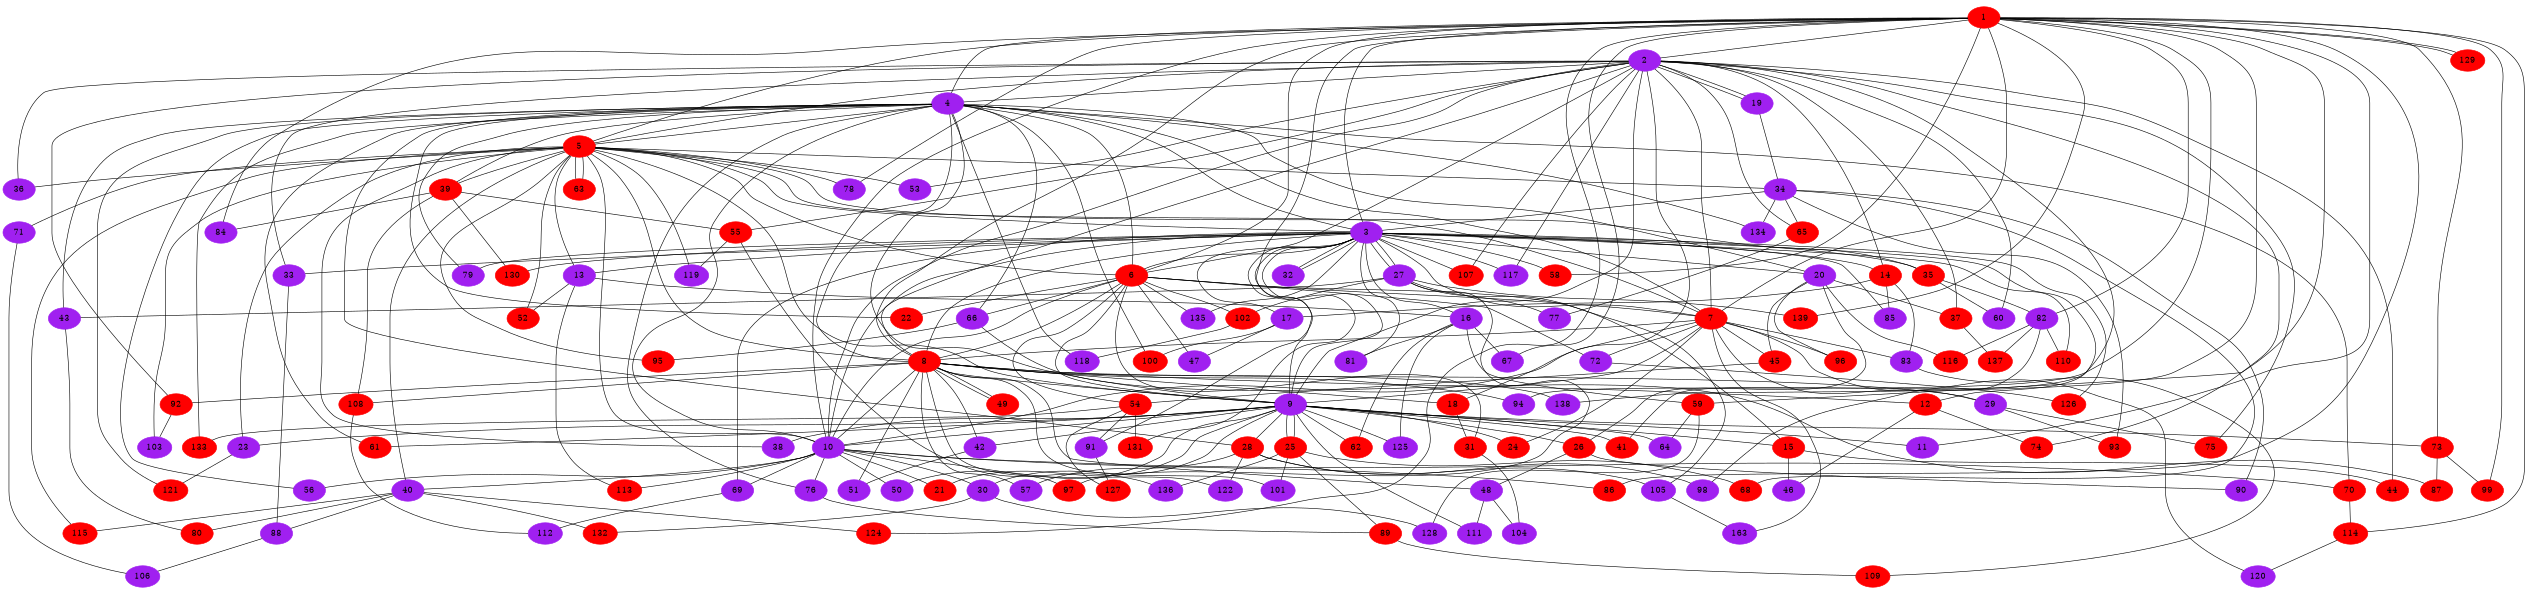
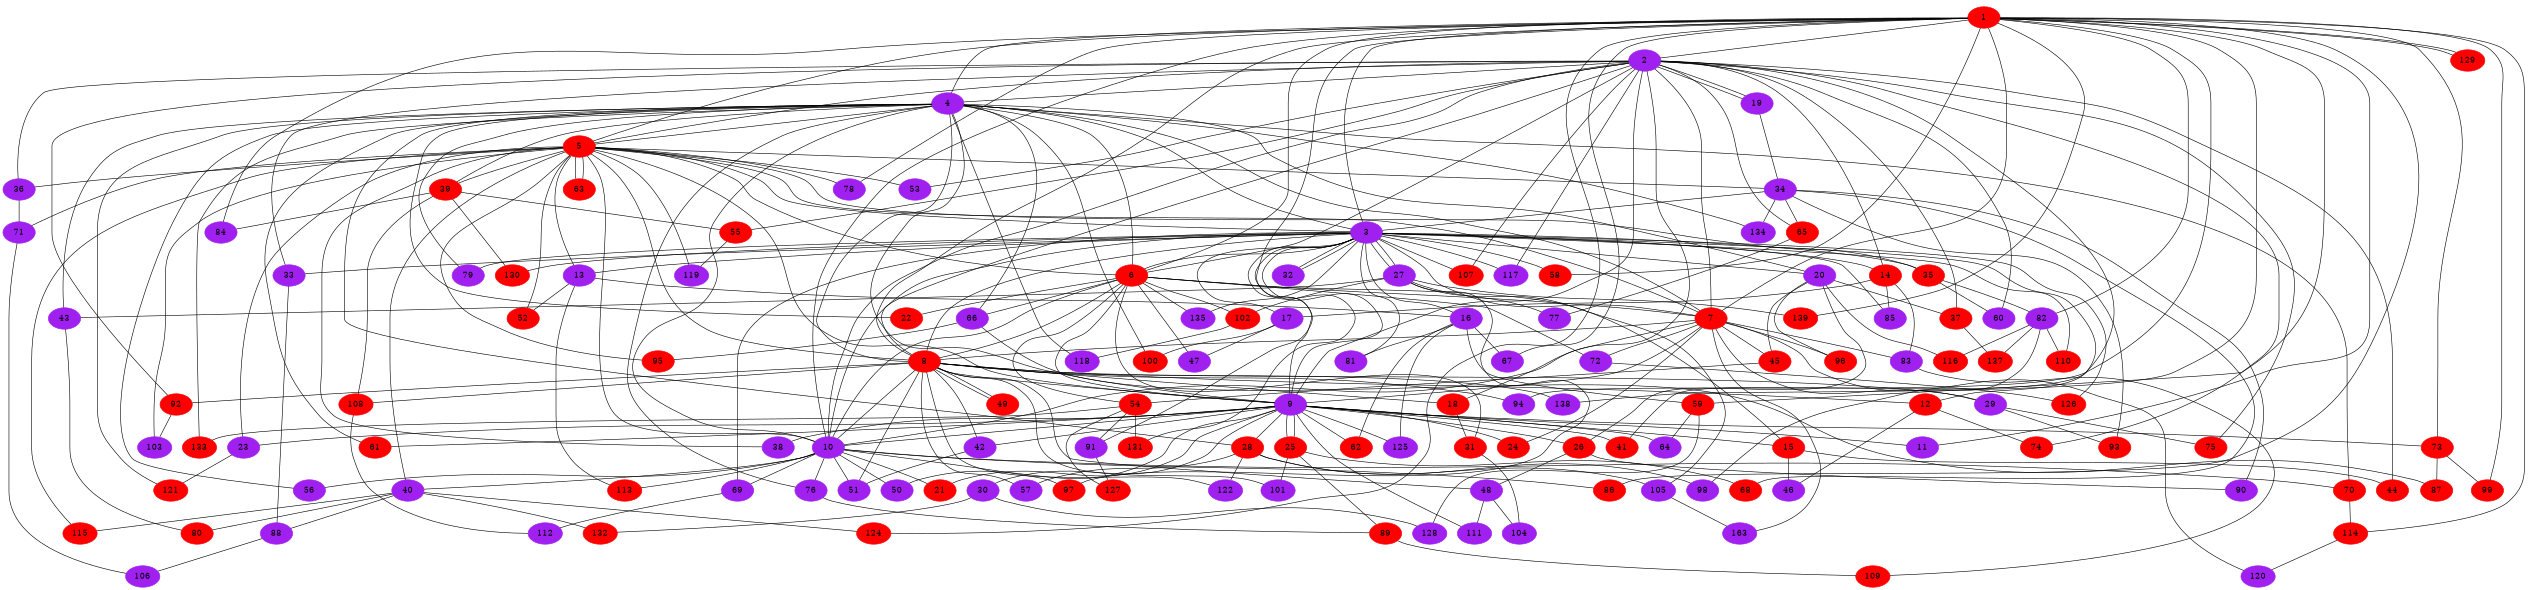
edge "36" -- "71": added
edge "10" -- "30": now "10" -- "51"
node "136": removed
